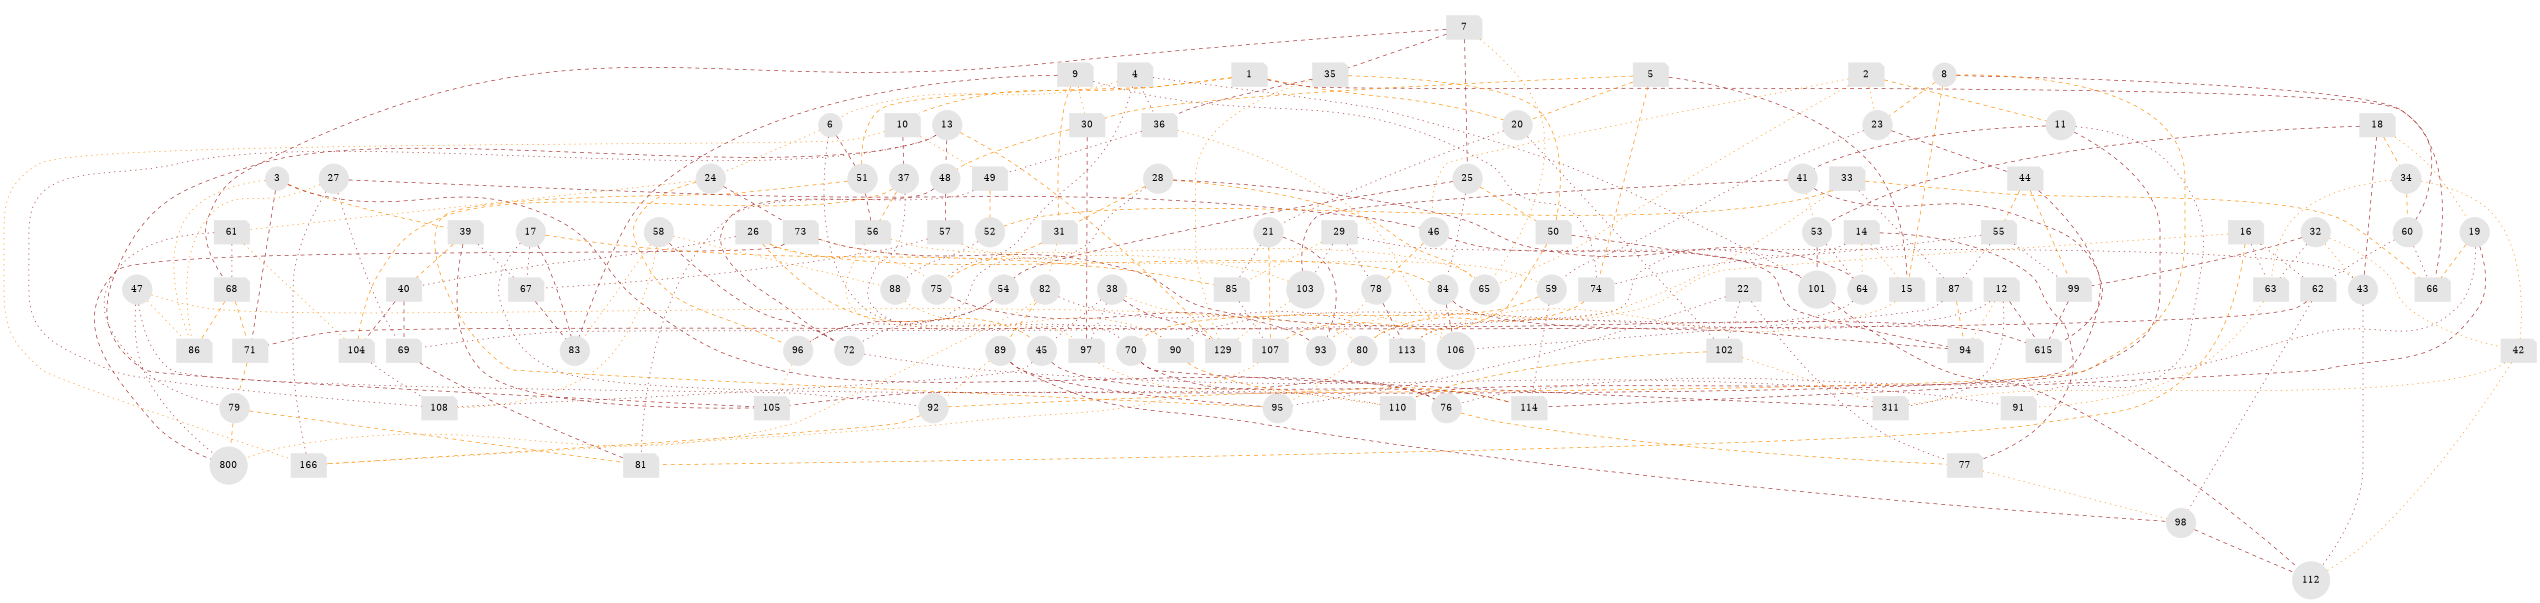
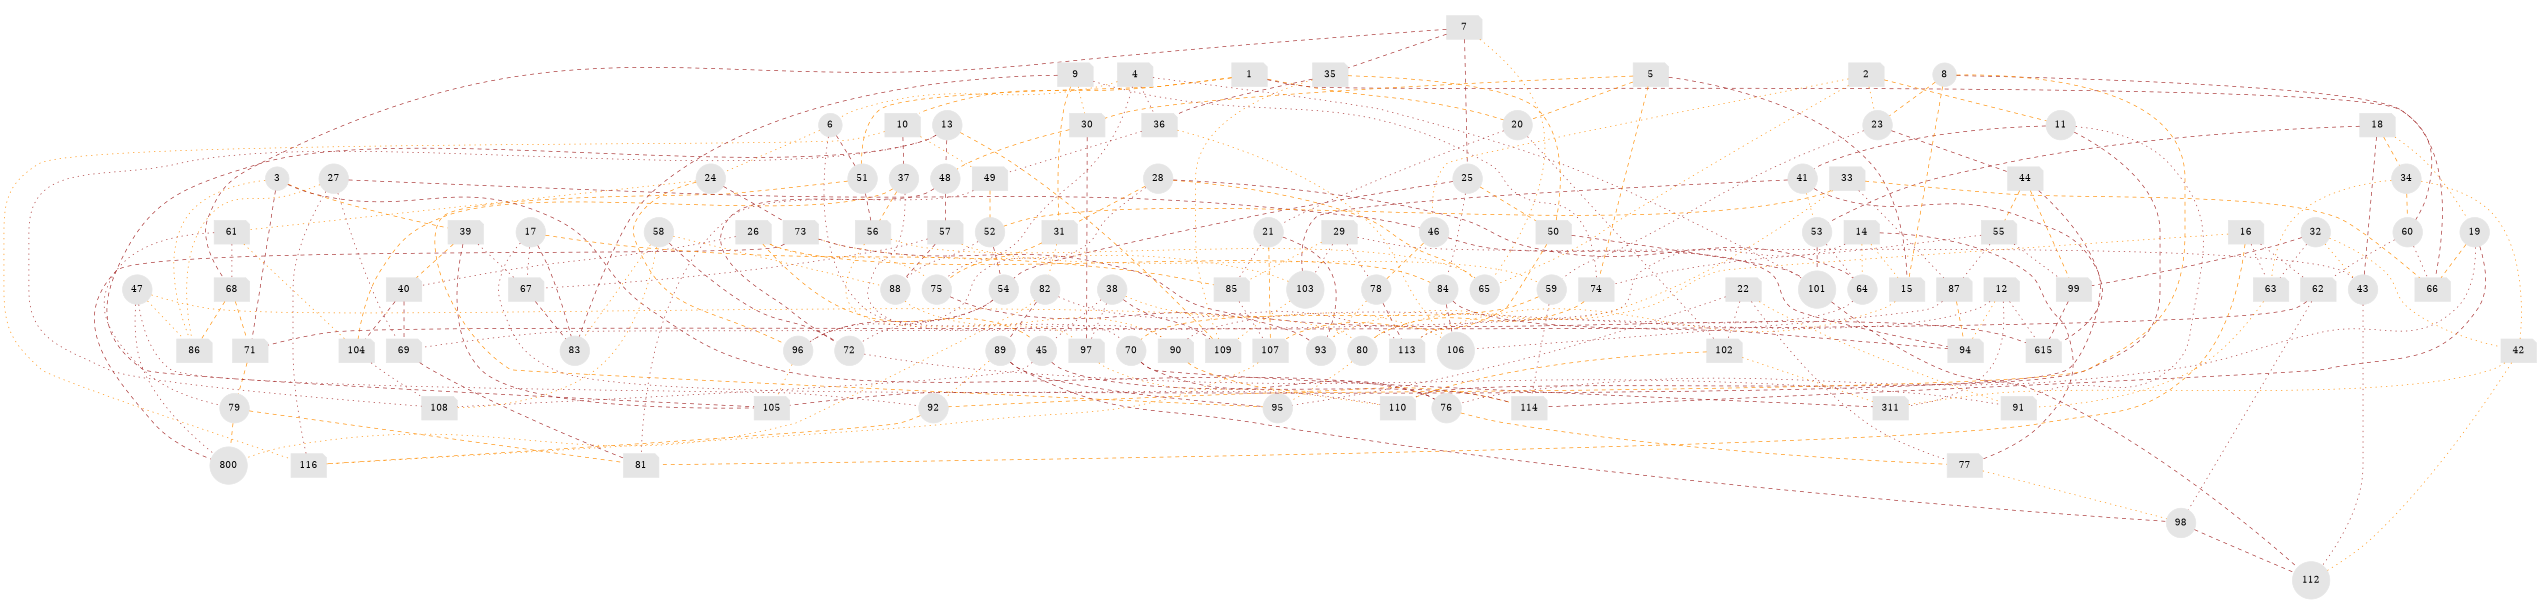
edge "57" -- "88": added
edge "52" -- "54": added
edge "12" -- "615": style dashed -> dotted
edge "82" -- "89": color darkorange -> brown
node "129": label "129" -> "109"
edge "22" -- "91": added
node "166": label "166" -> "116"
